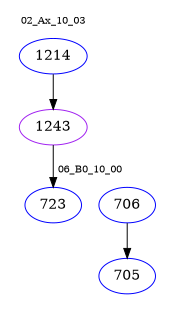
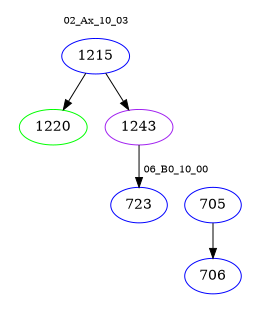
node "1214": label "1214" -> "1215"
node "1220": added
edge "706" -> "705": reversed
